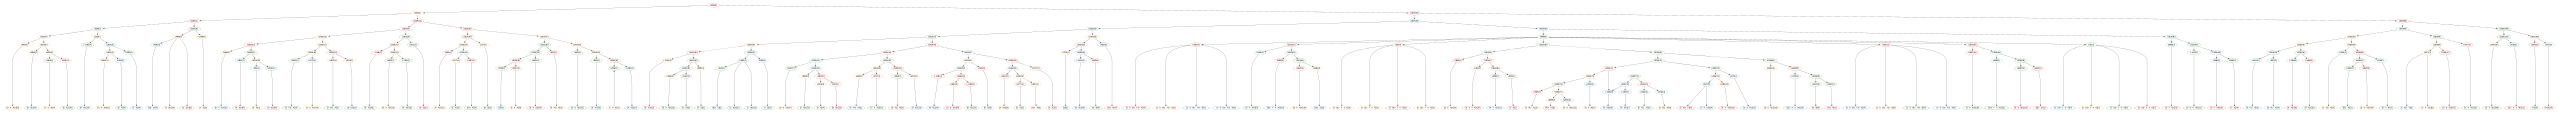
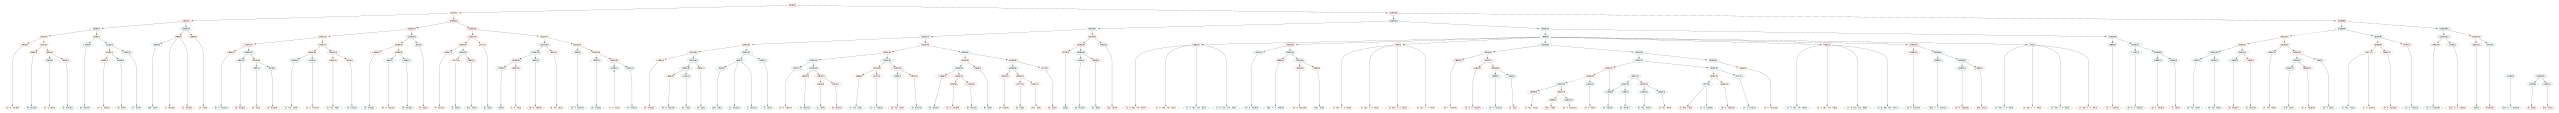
node "L5319(81)": removed
